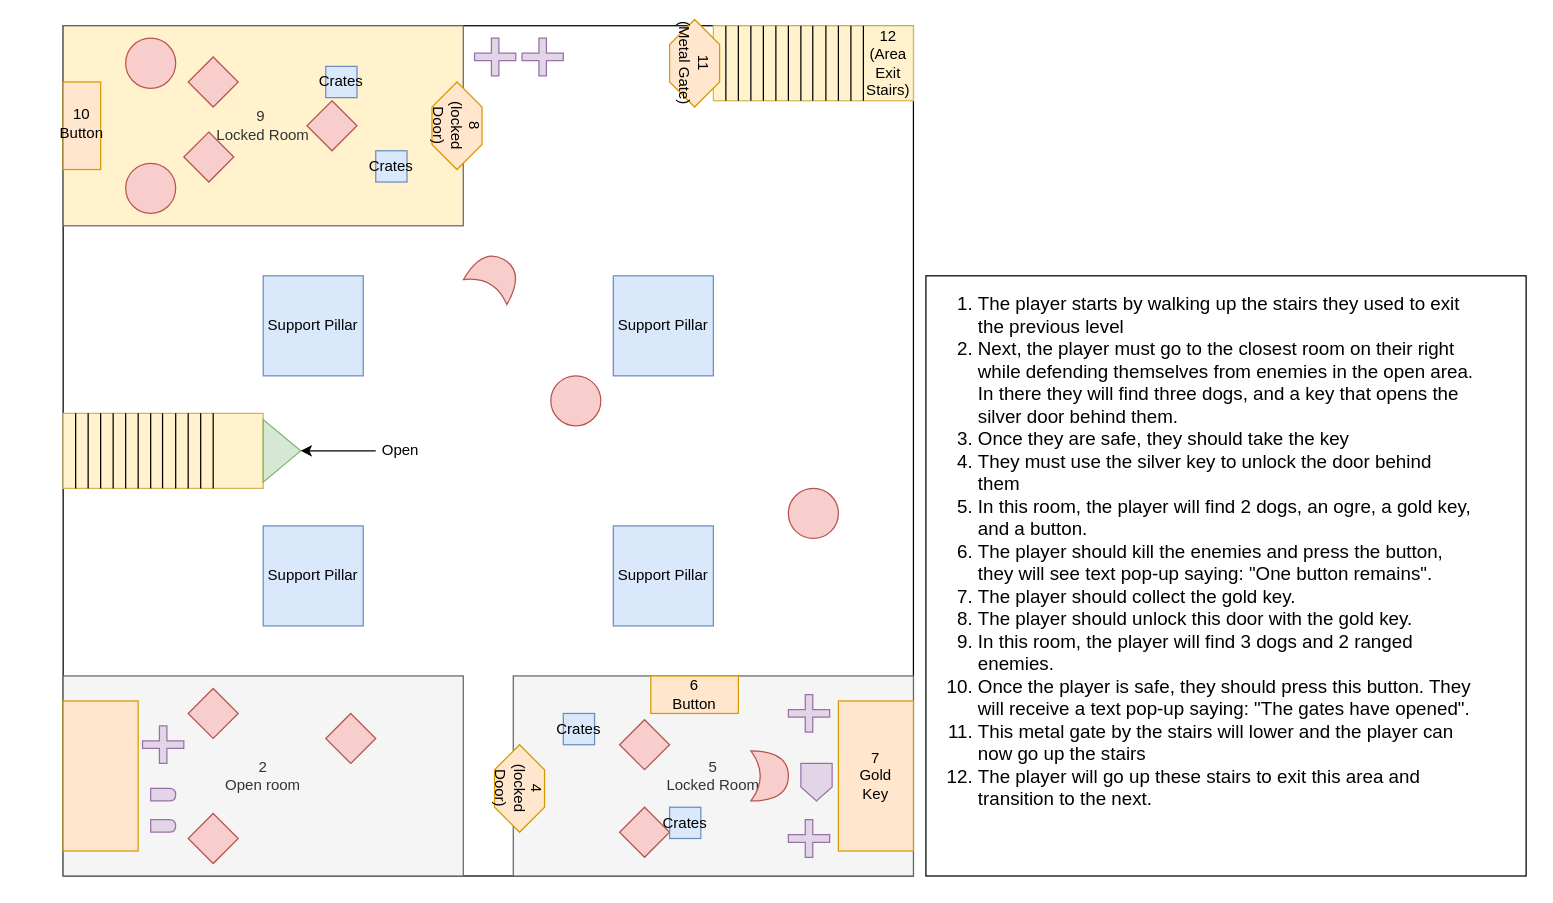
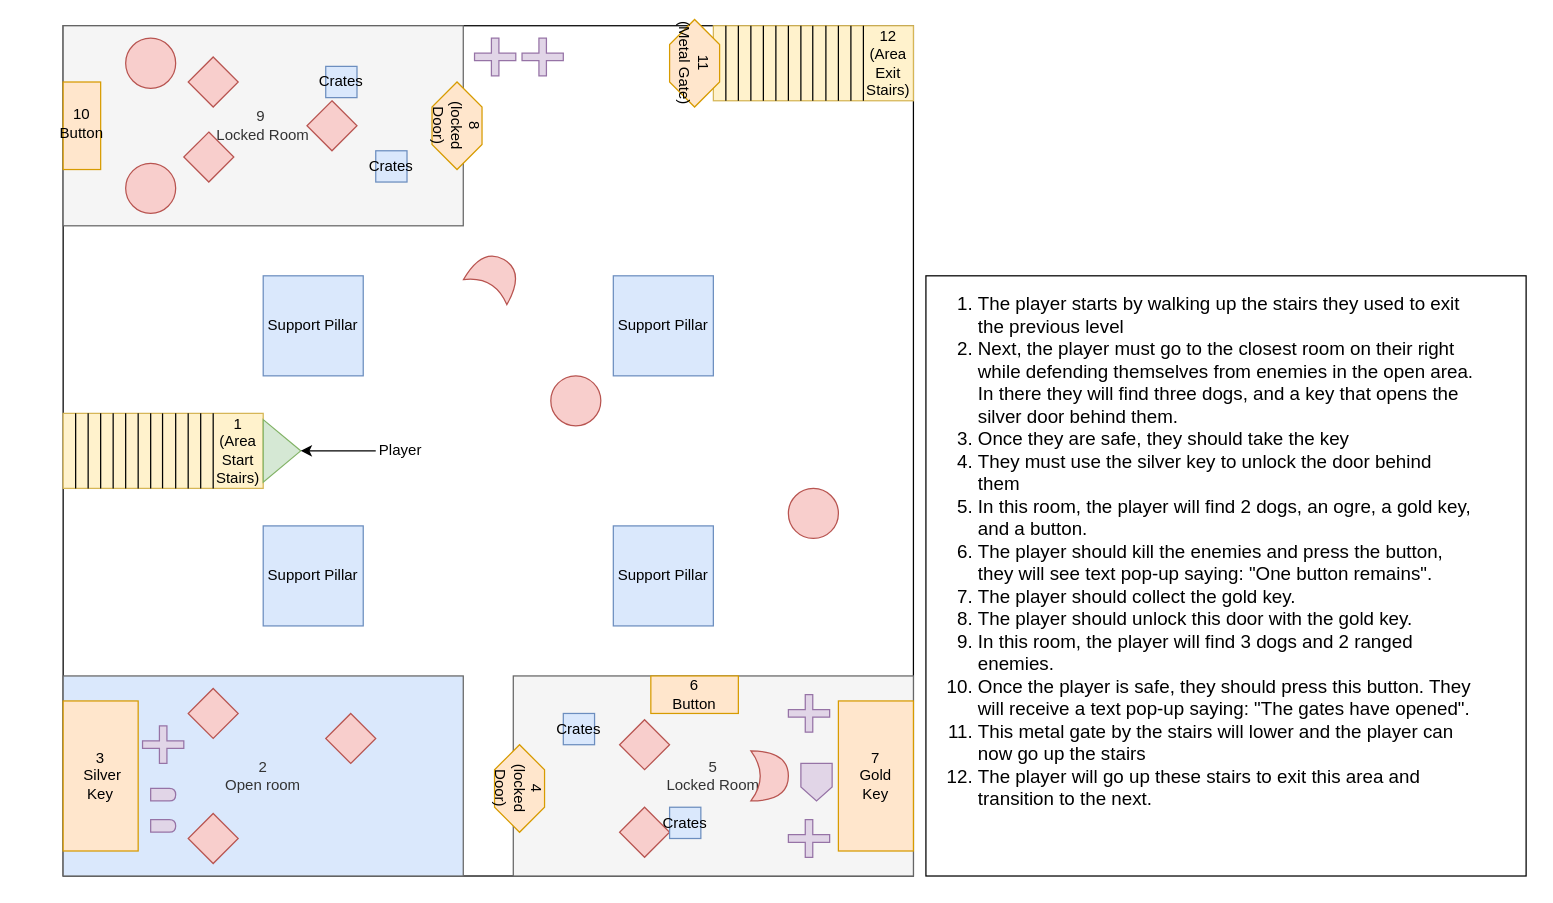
node "9 Locked Room": fillcolor #fff2cc -> #f5f5f5
node "1 (Area Start Stairs)": added
node "Open": label "Open" -> "Player"
node "3 Silver Key": added
node "2 Open room": fillcolor #f5f5f5 -> #dae8fc
